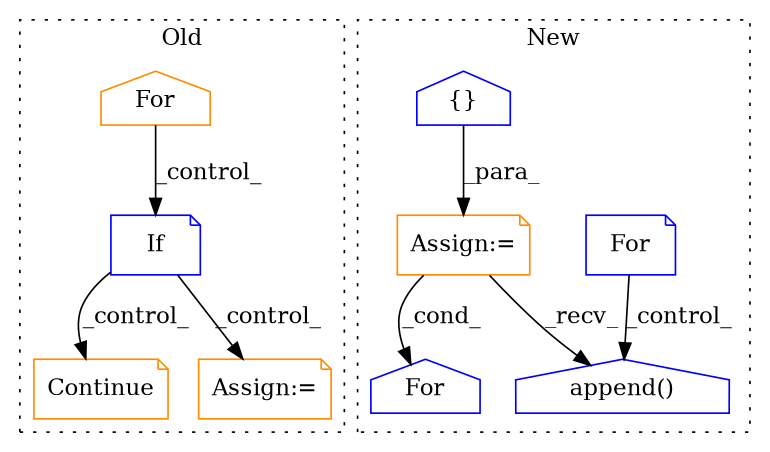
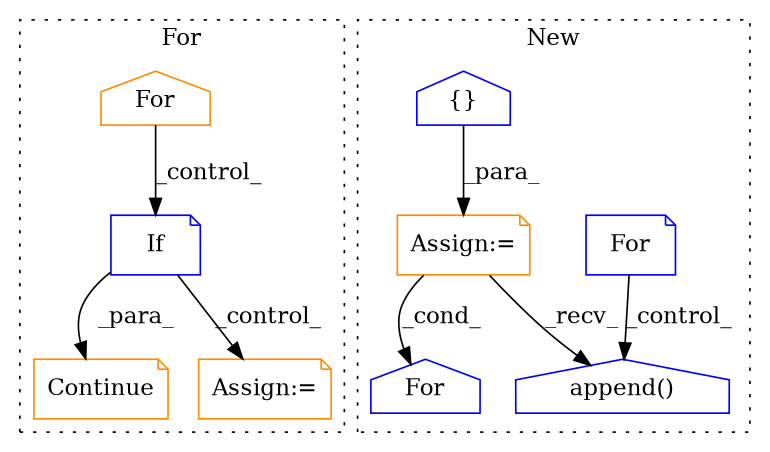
cluster "Old": label "Old" -> "For"
edge "If" -> "Continue": label "_control_" -> "_para_"
